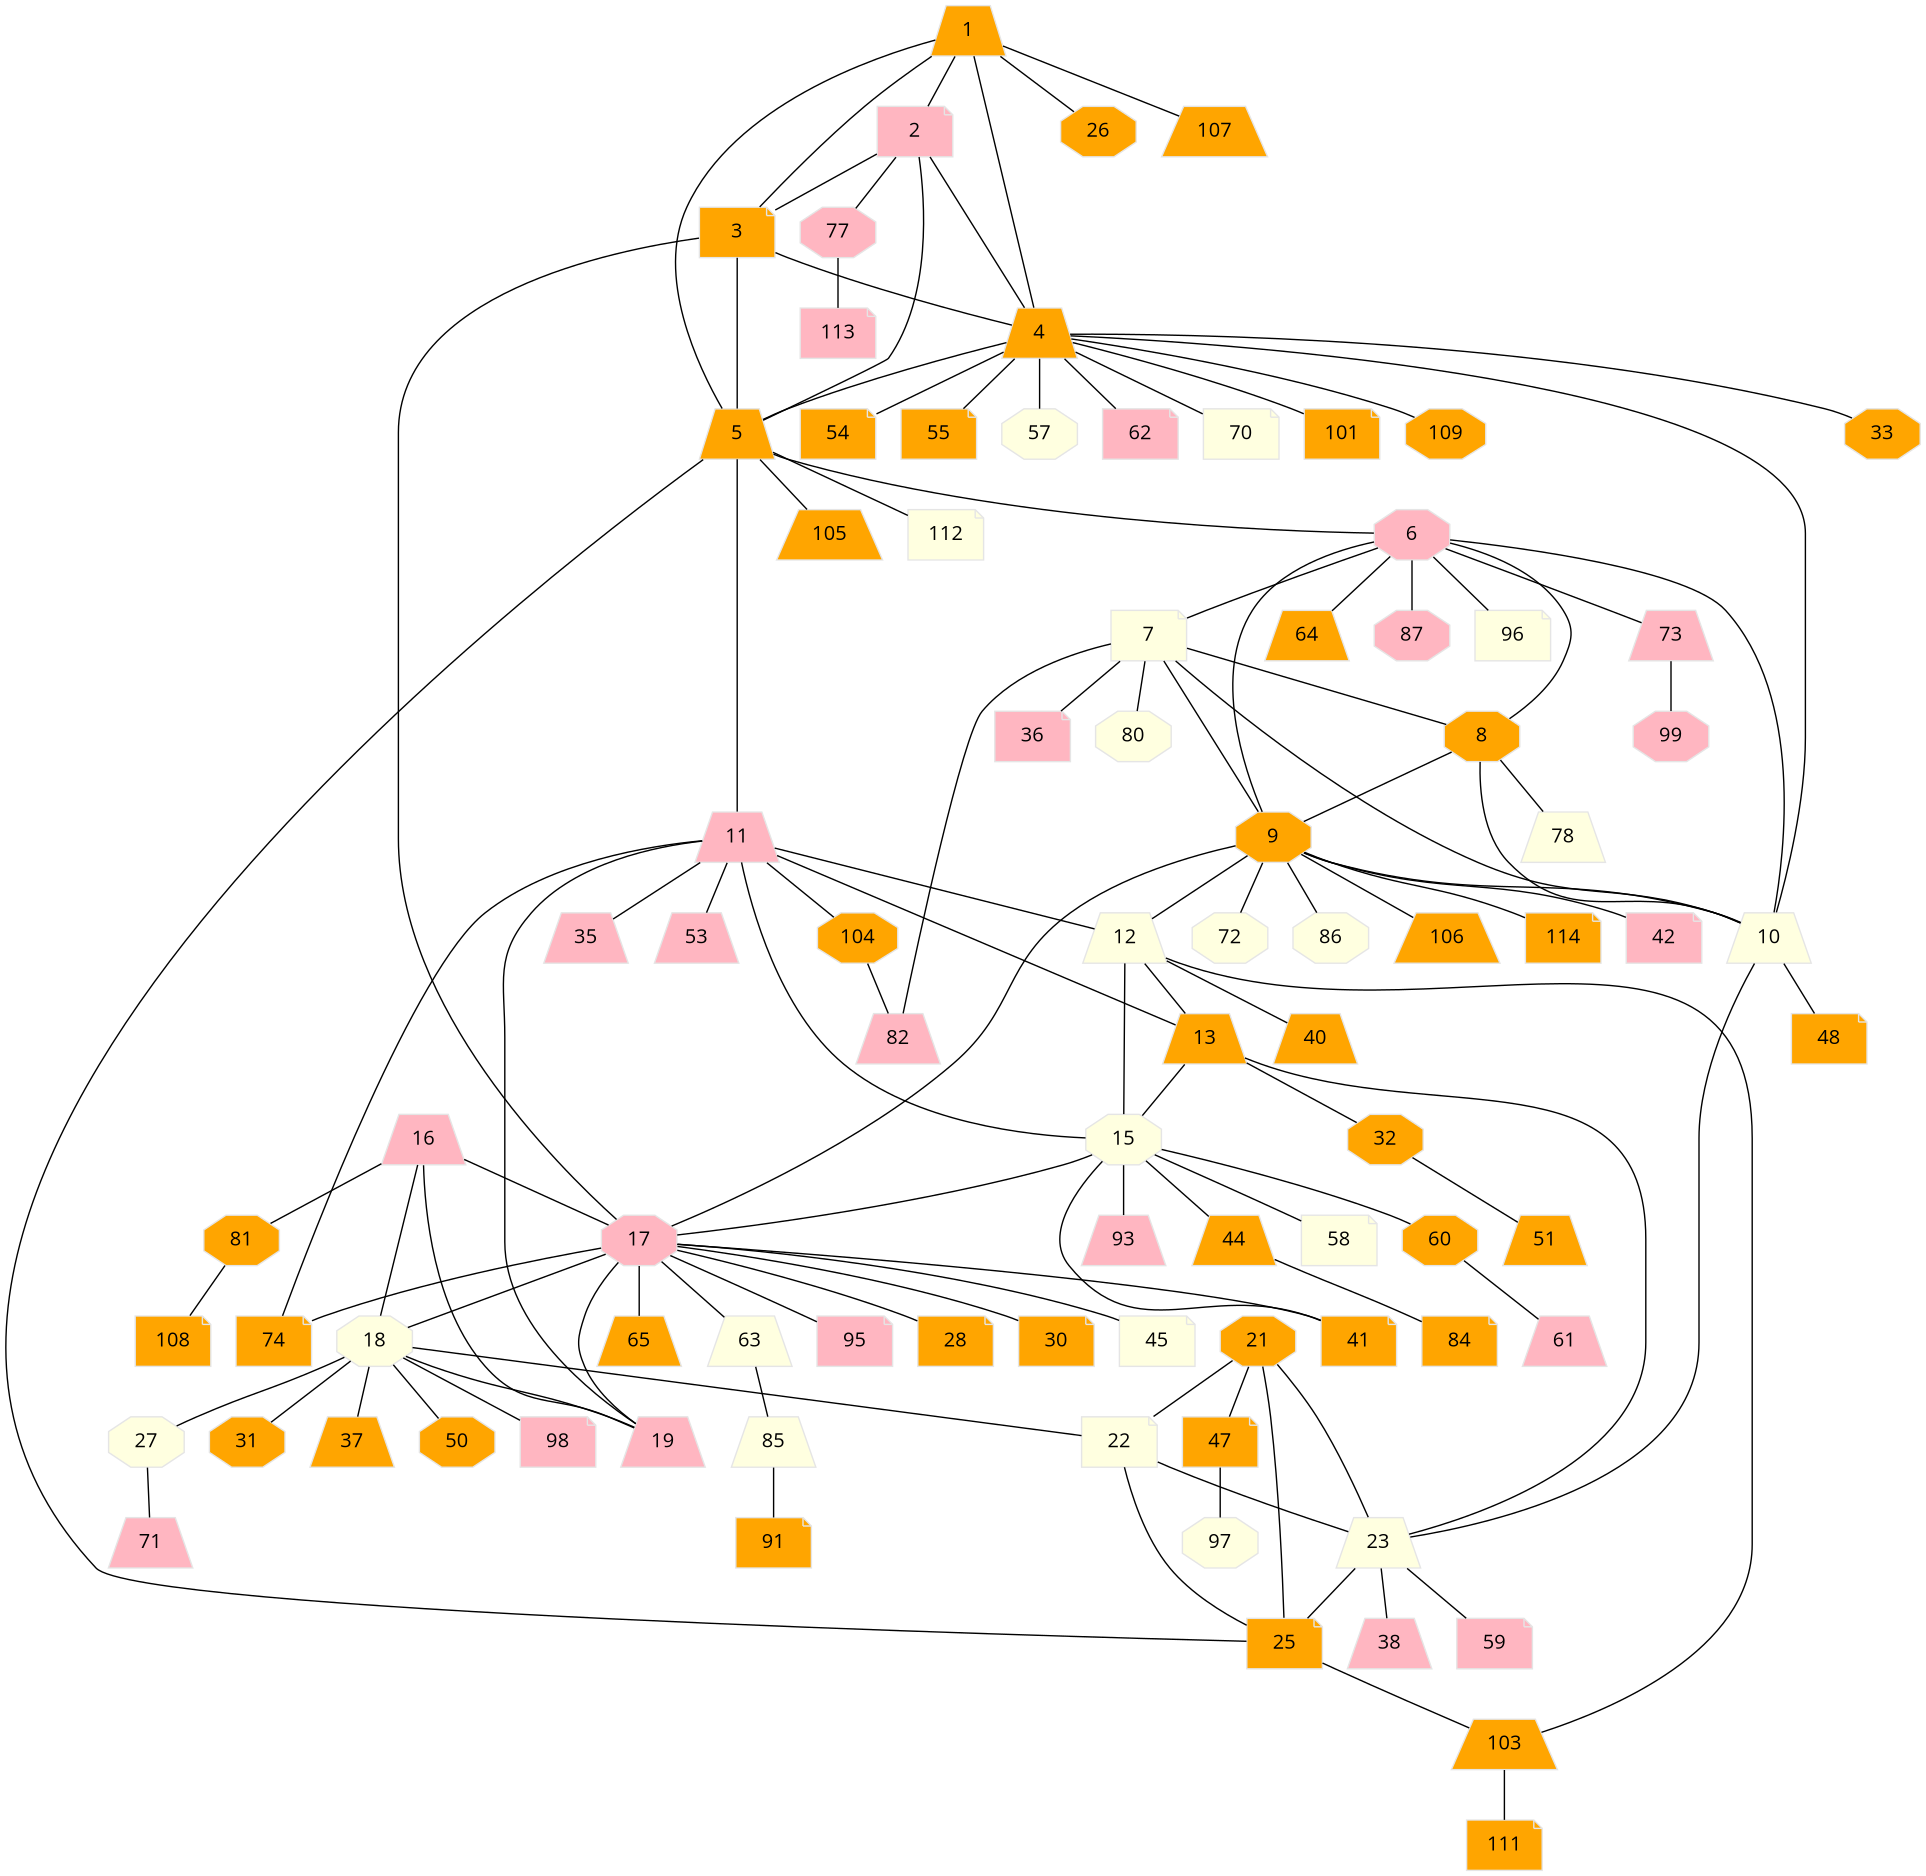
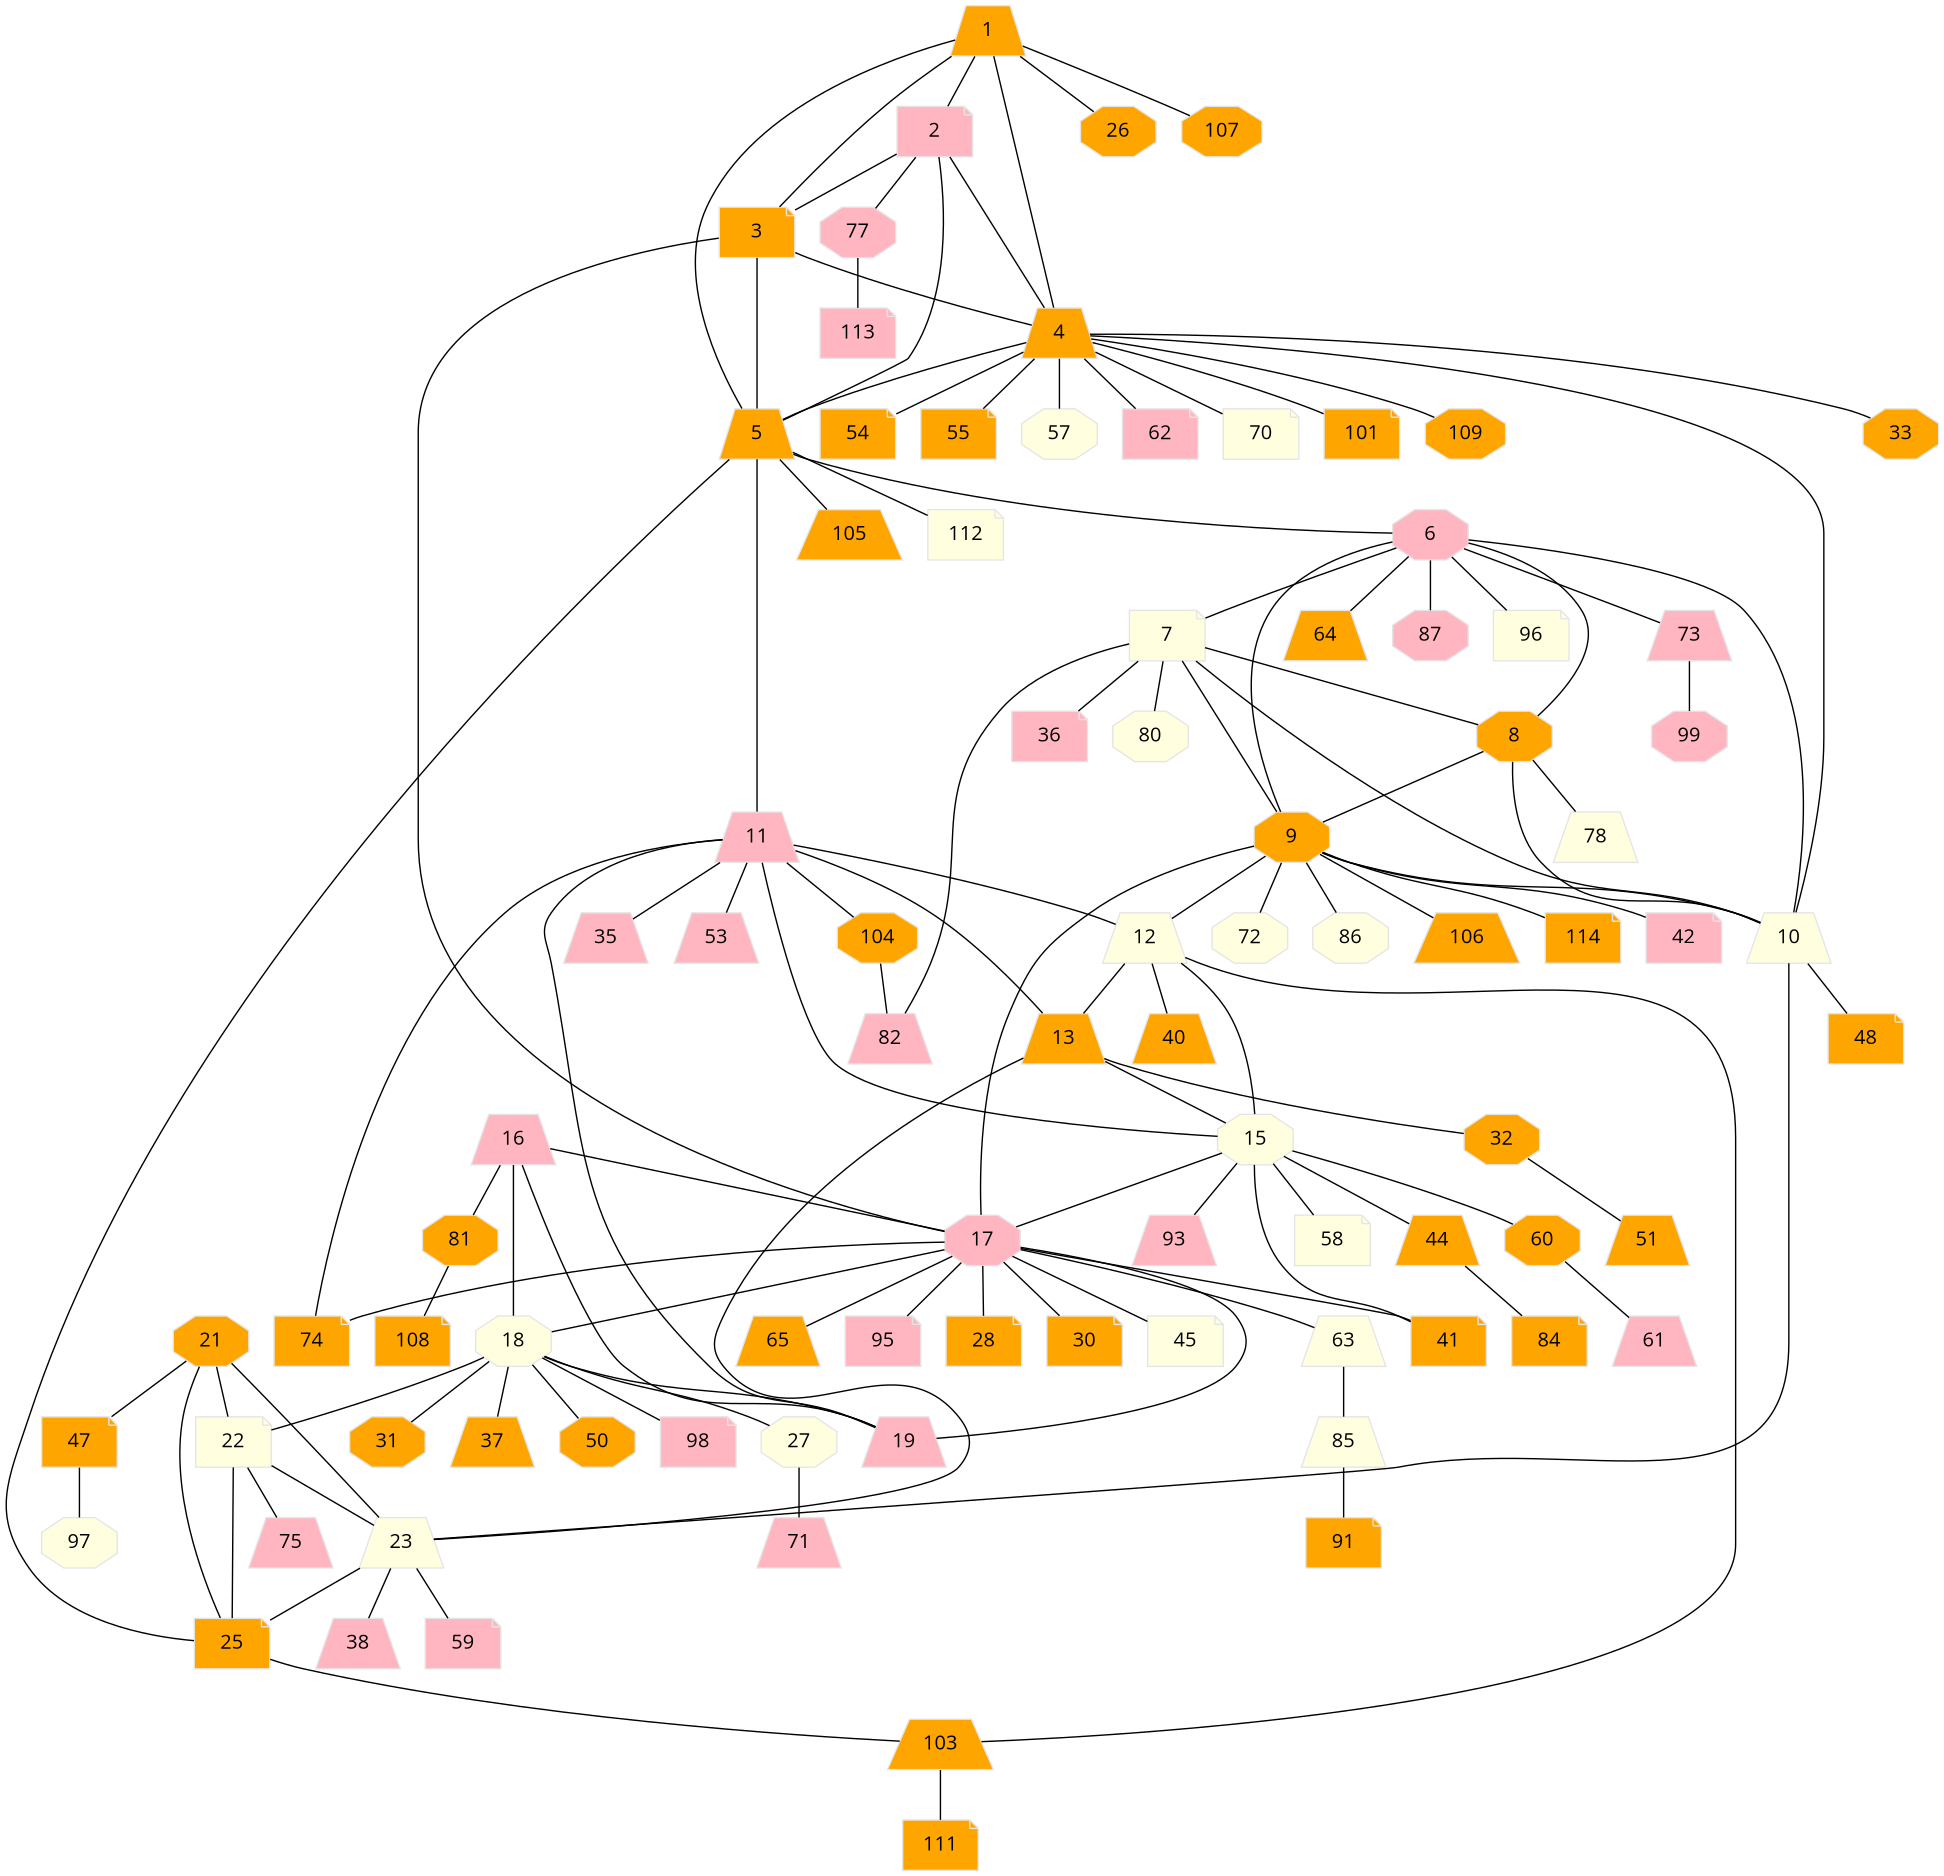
node "107": shape trapezium -> octagon
node "75": added
